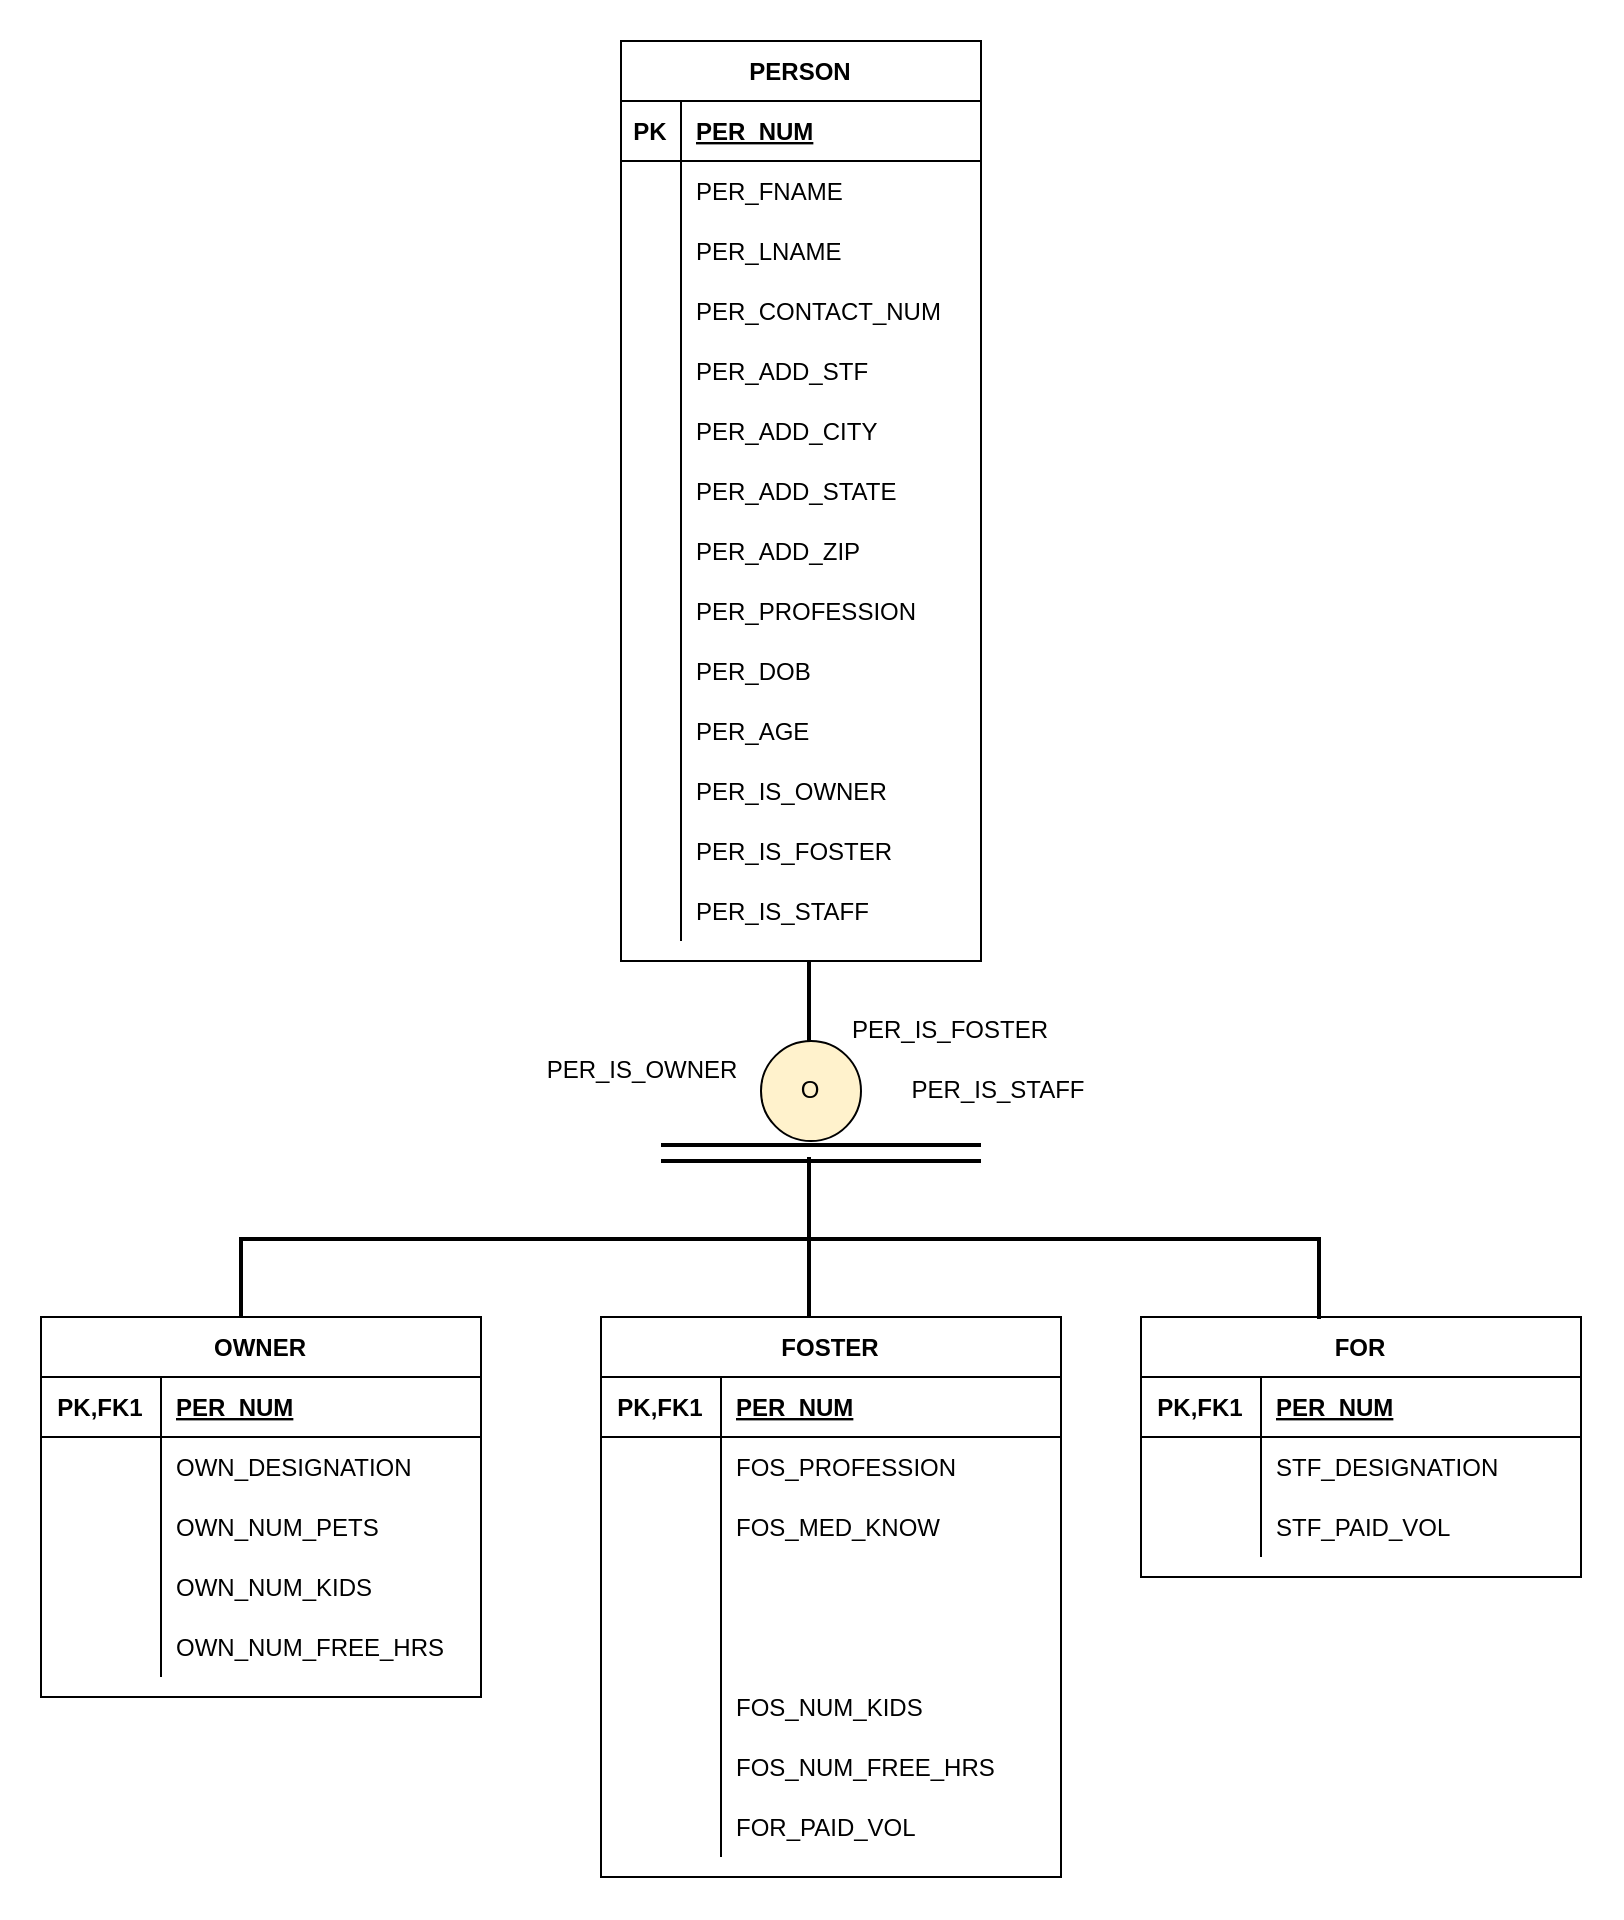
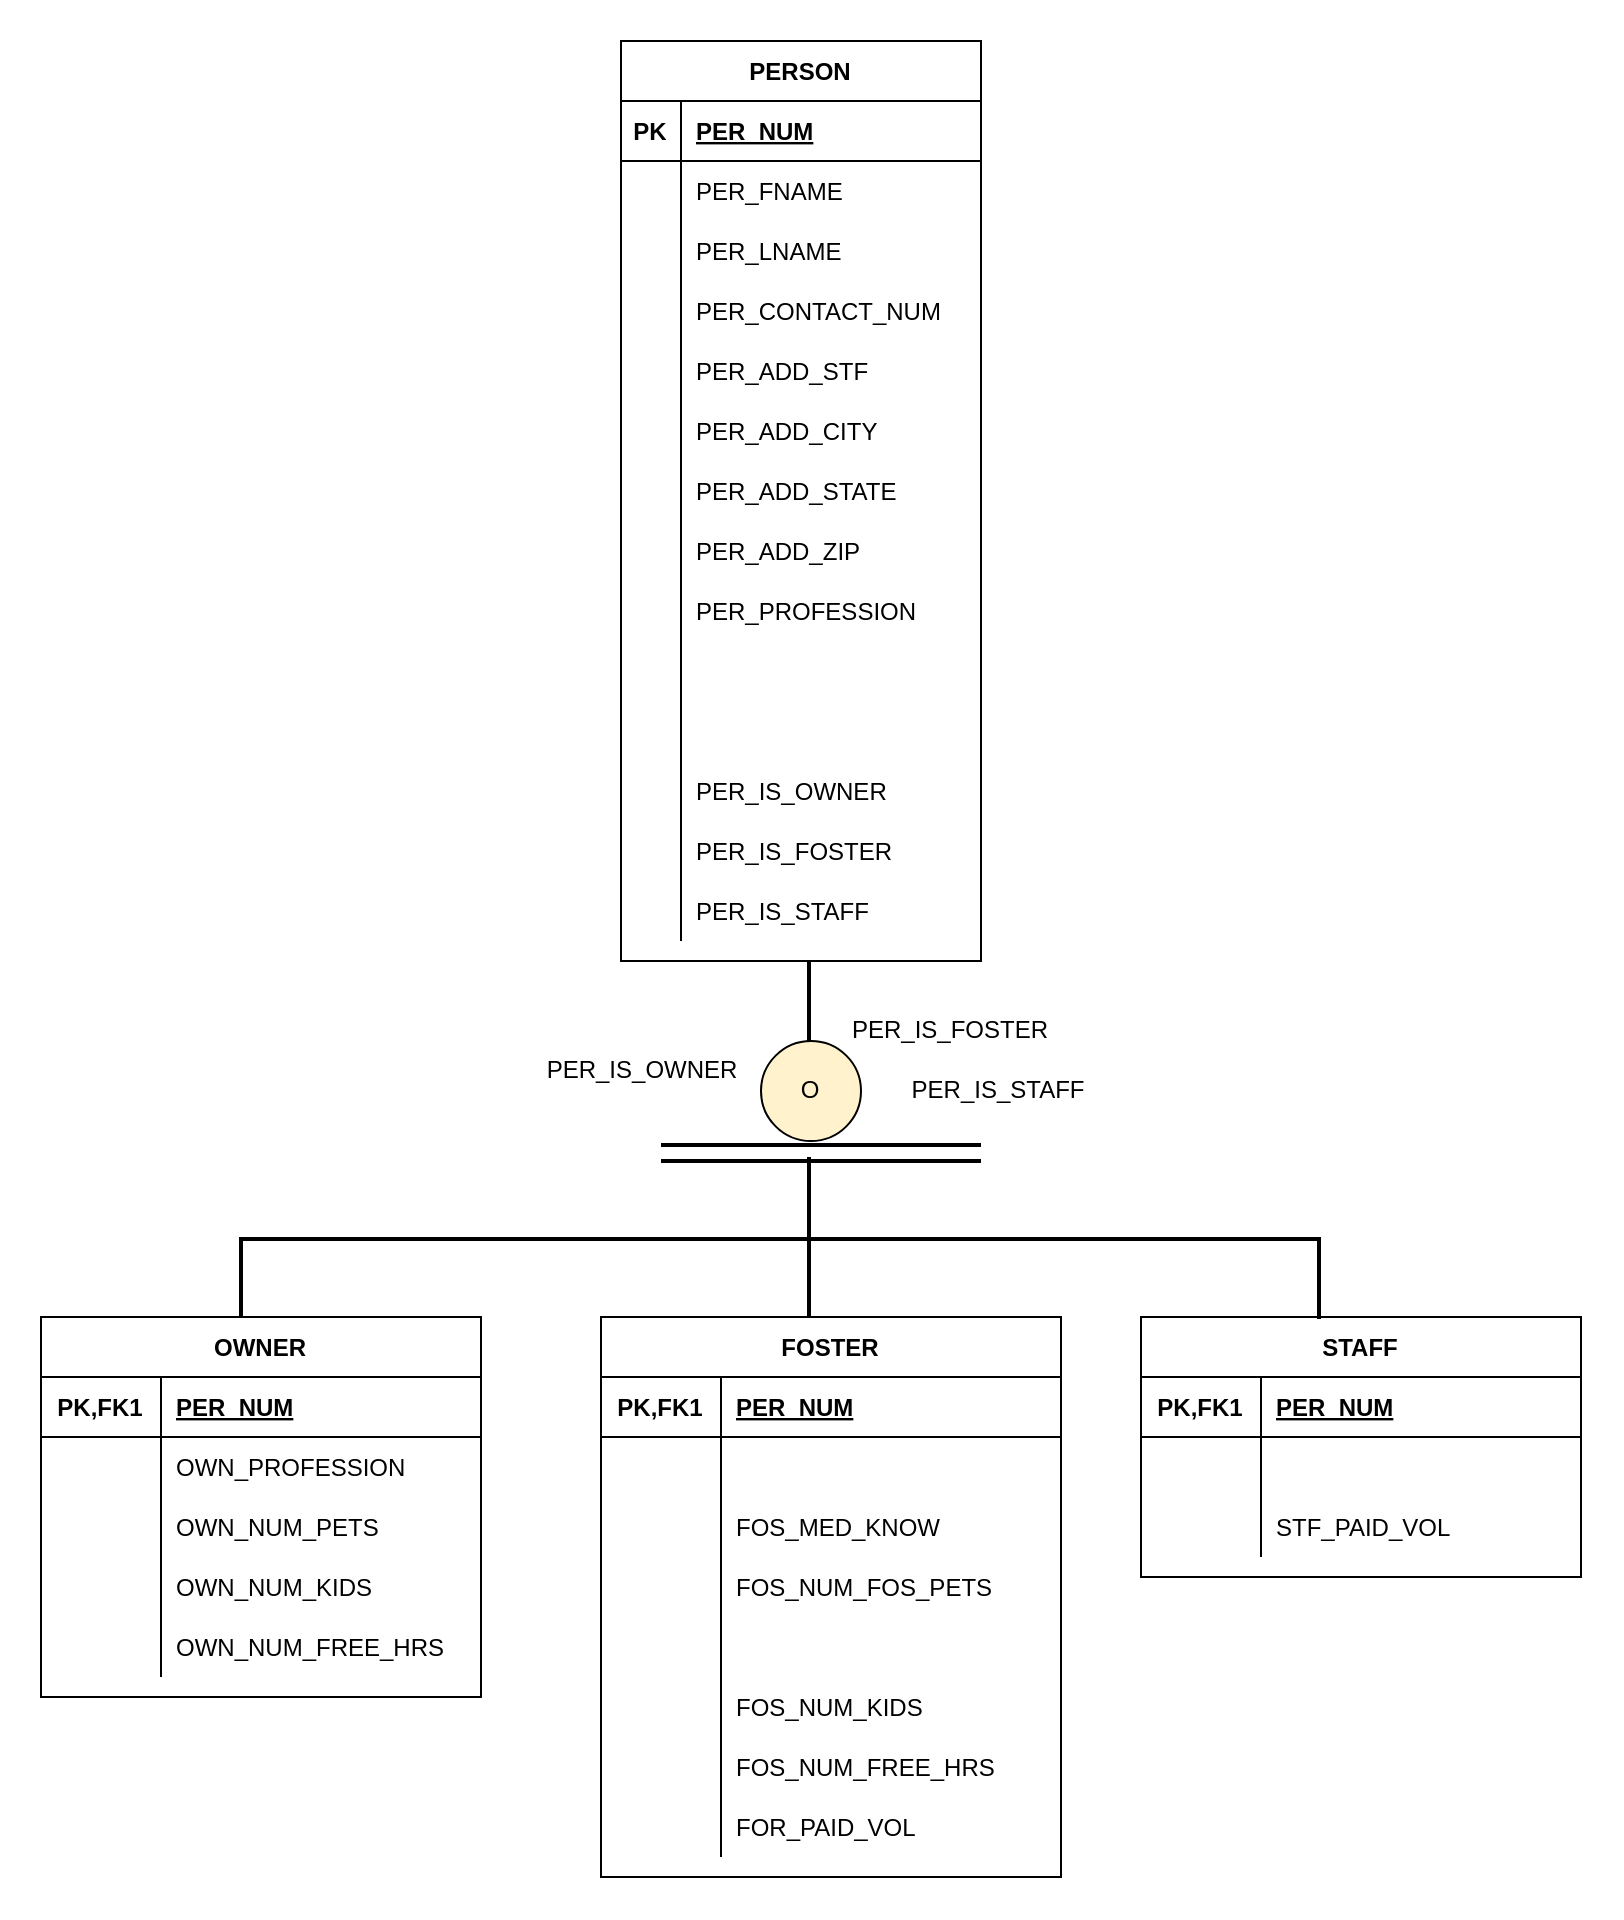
node "PER_DOB": removed
node "PER_AGE": removed
node "FOR": label "FOR" -> "STAFF"
node "FOS_PROFESSION": removed
node "STF_DESIGNATION": removed
node "OWN_DESIGNATION": label "OWN_DESIGNATION" -> "OWN_PROFESSION"
node "FOS_NUM_FOS_PETS": added
